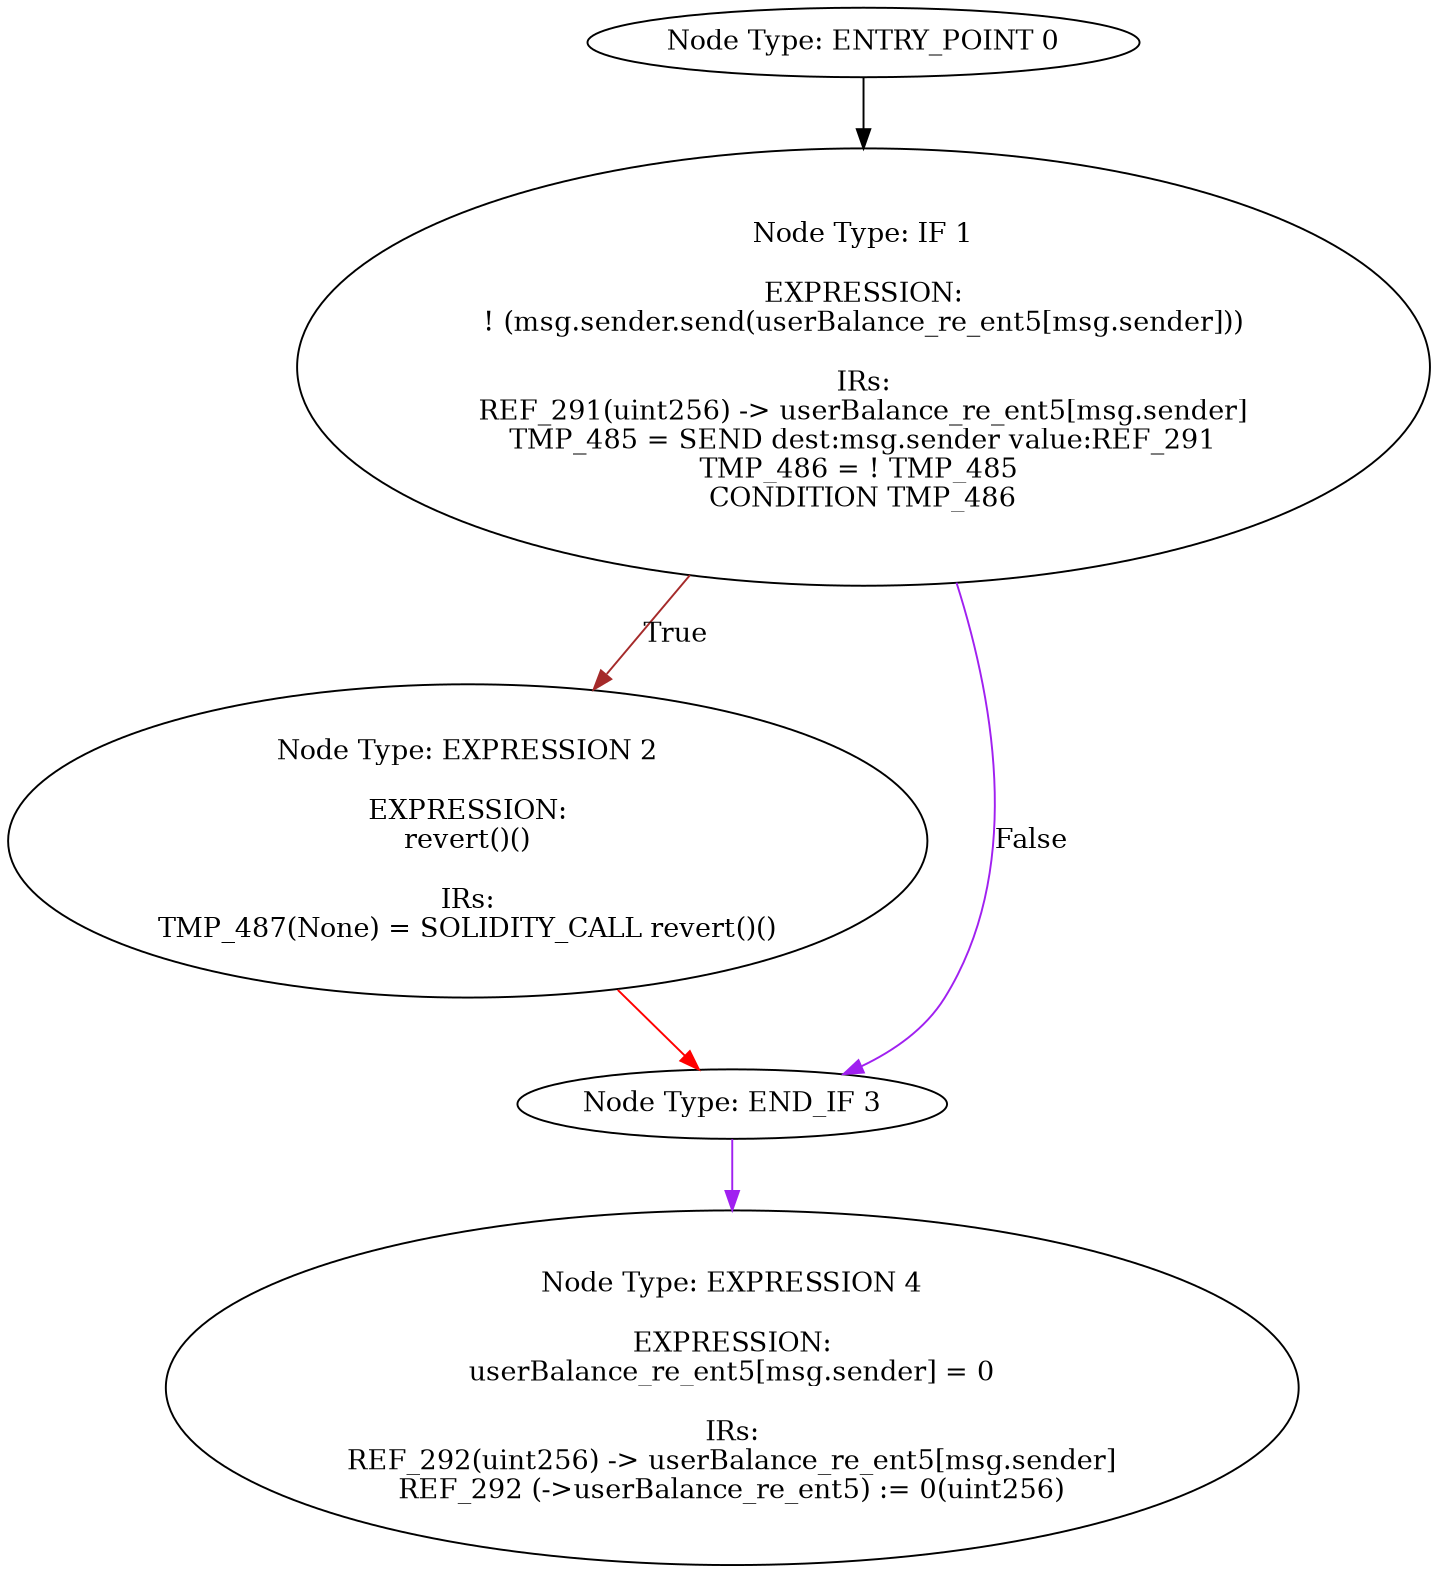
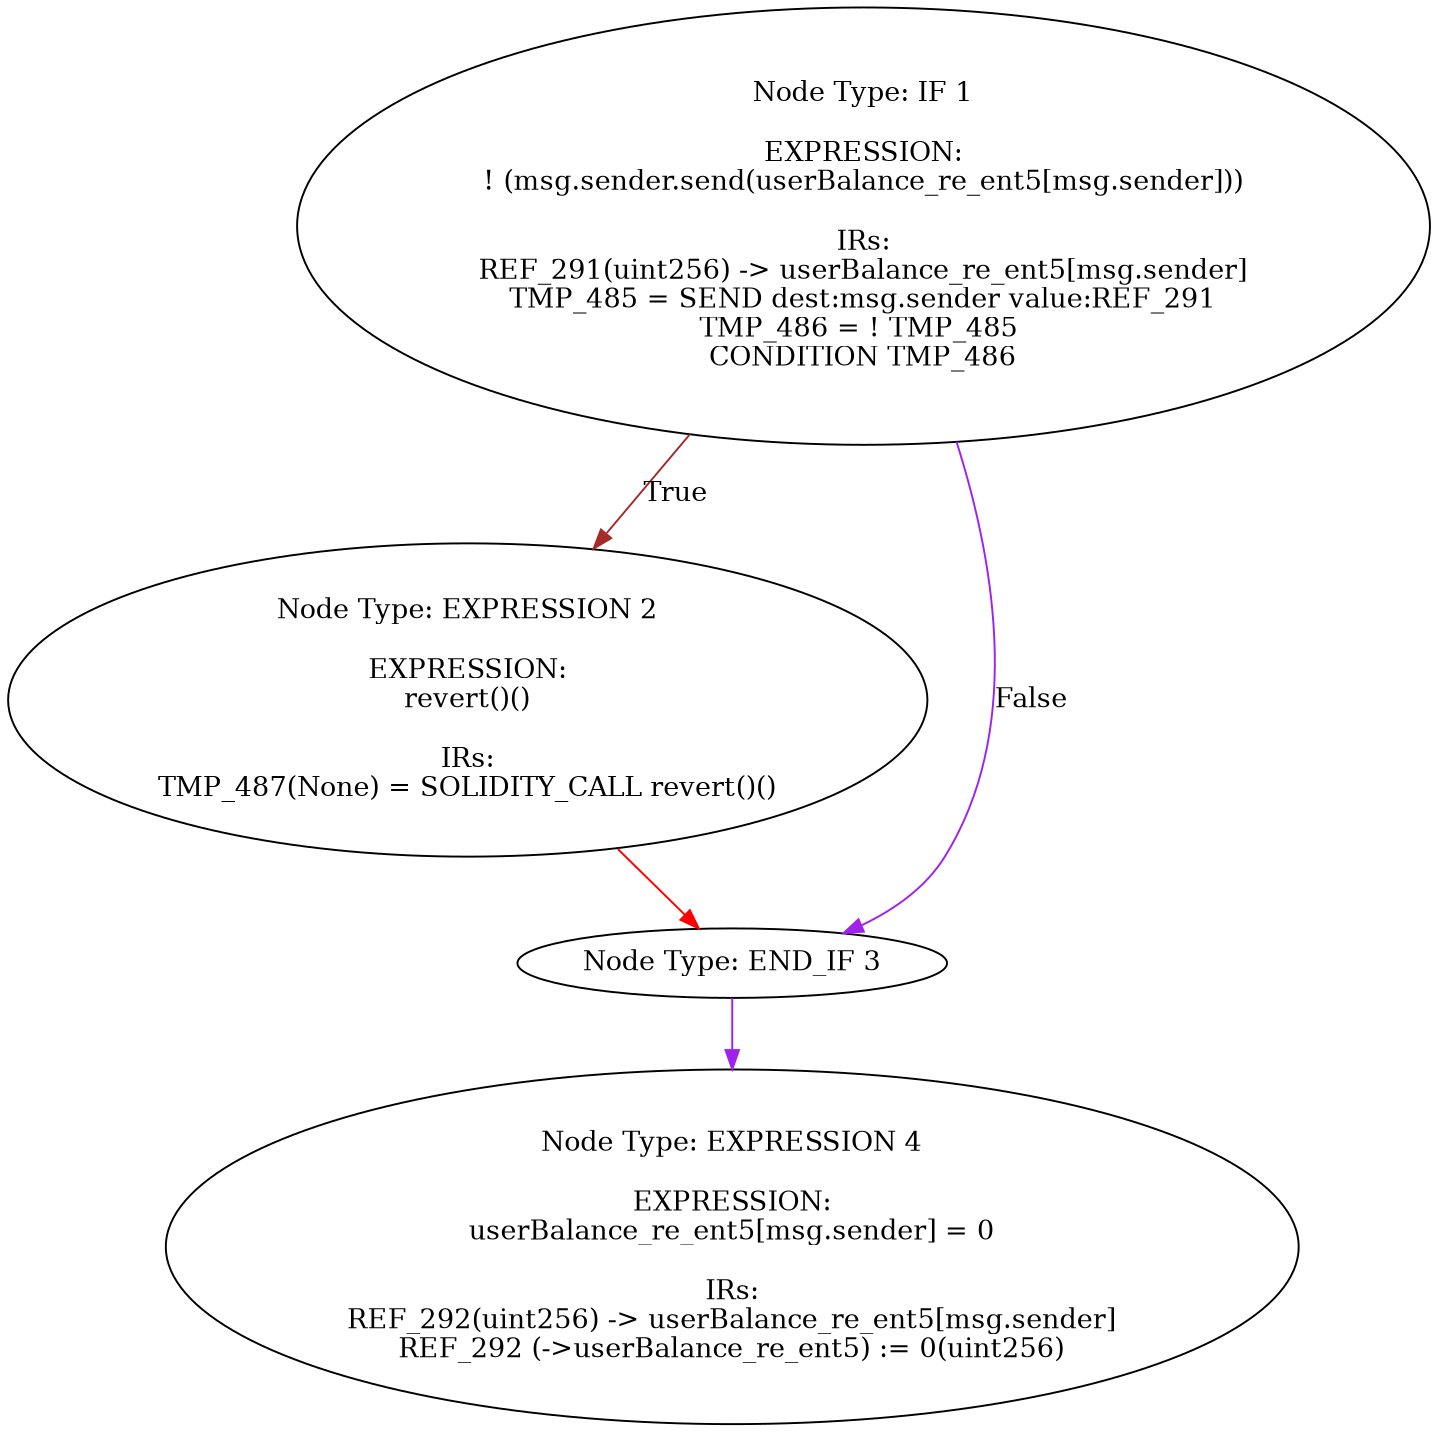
node "Node Type: ENTRY_POINT 0": removed
